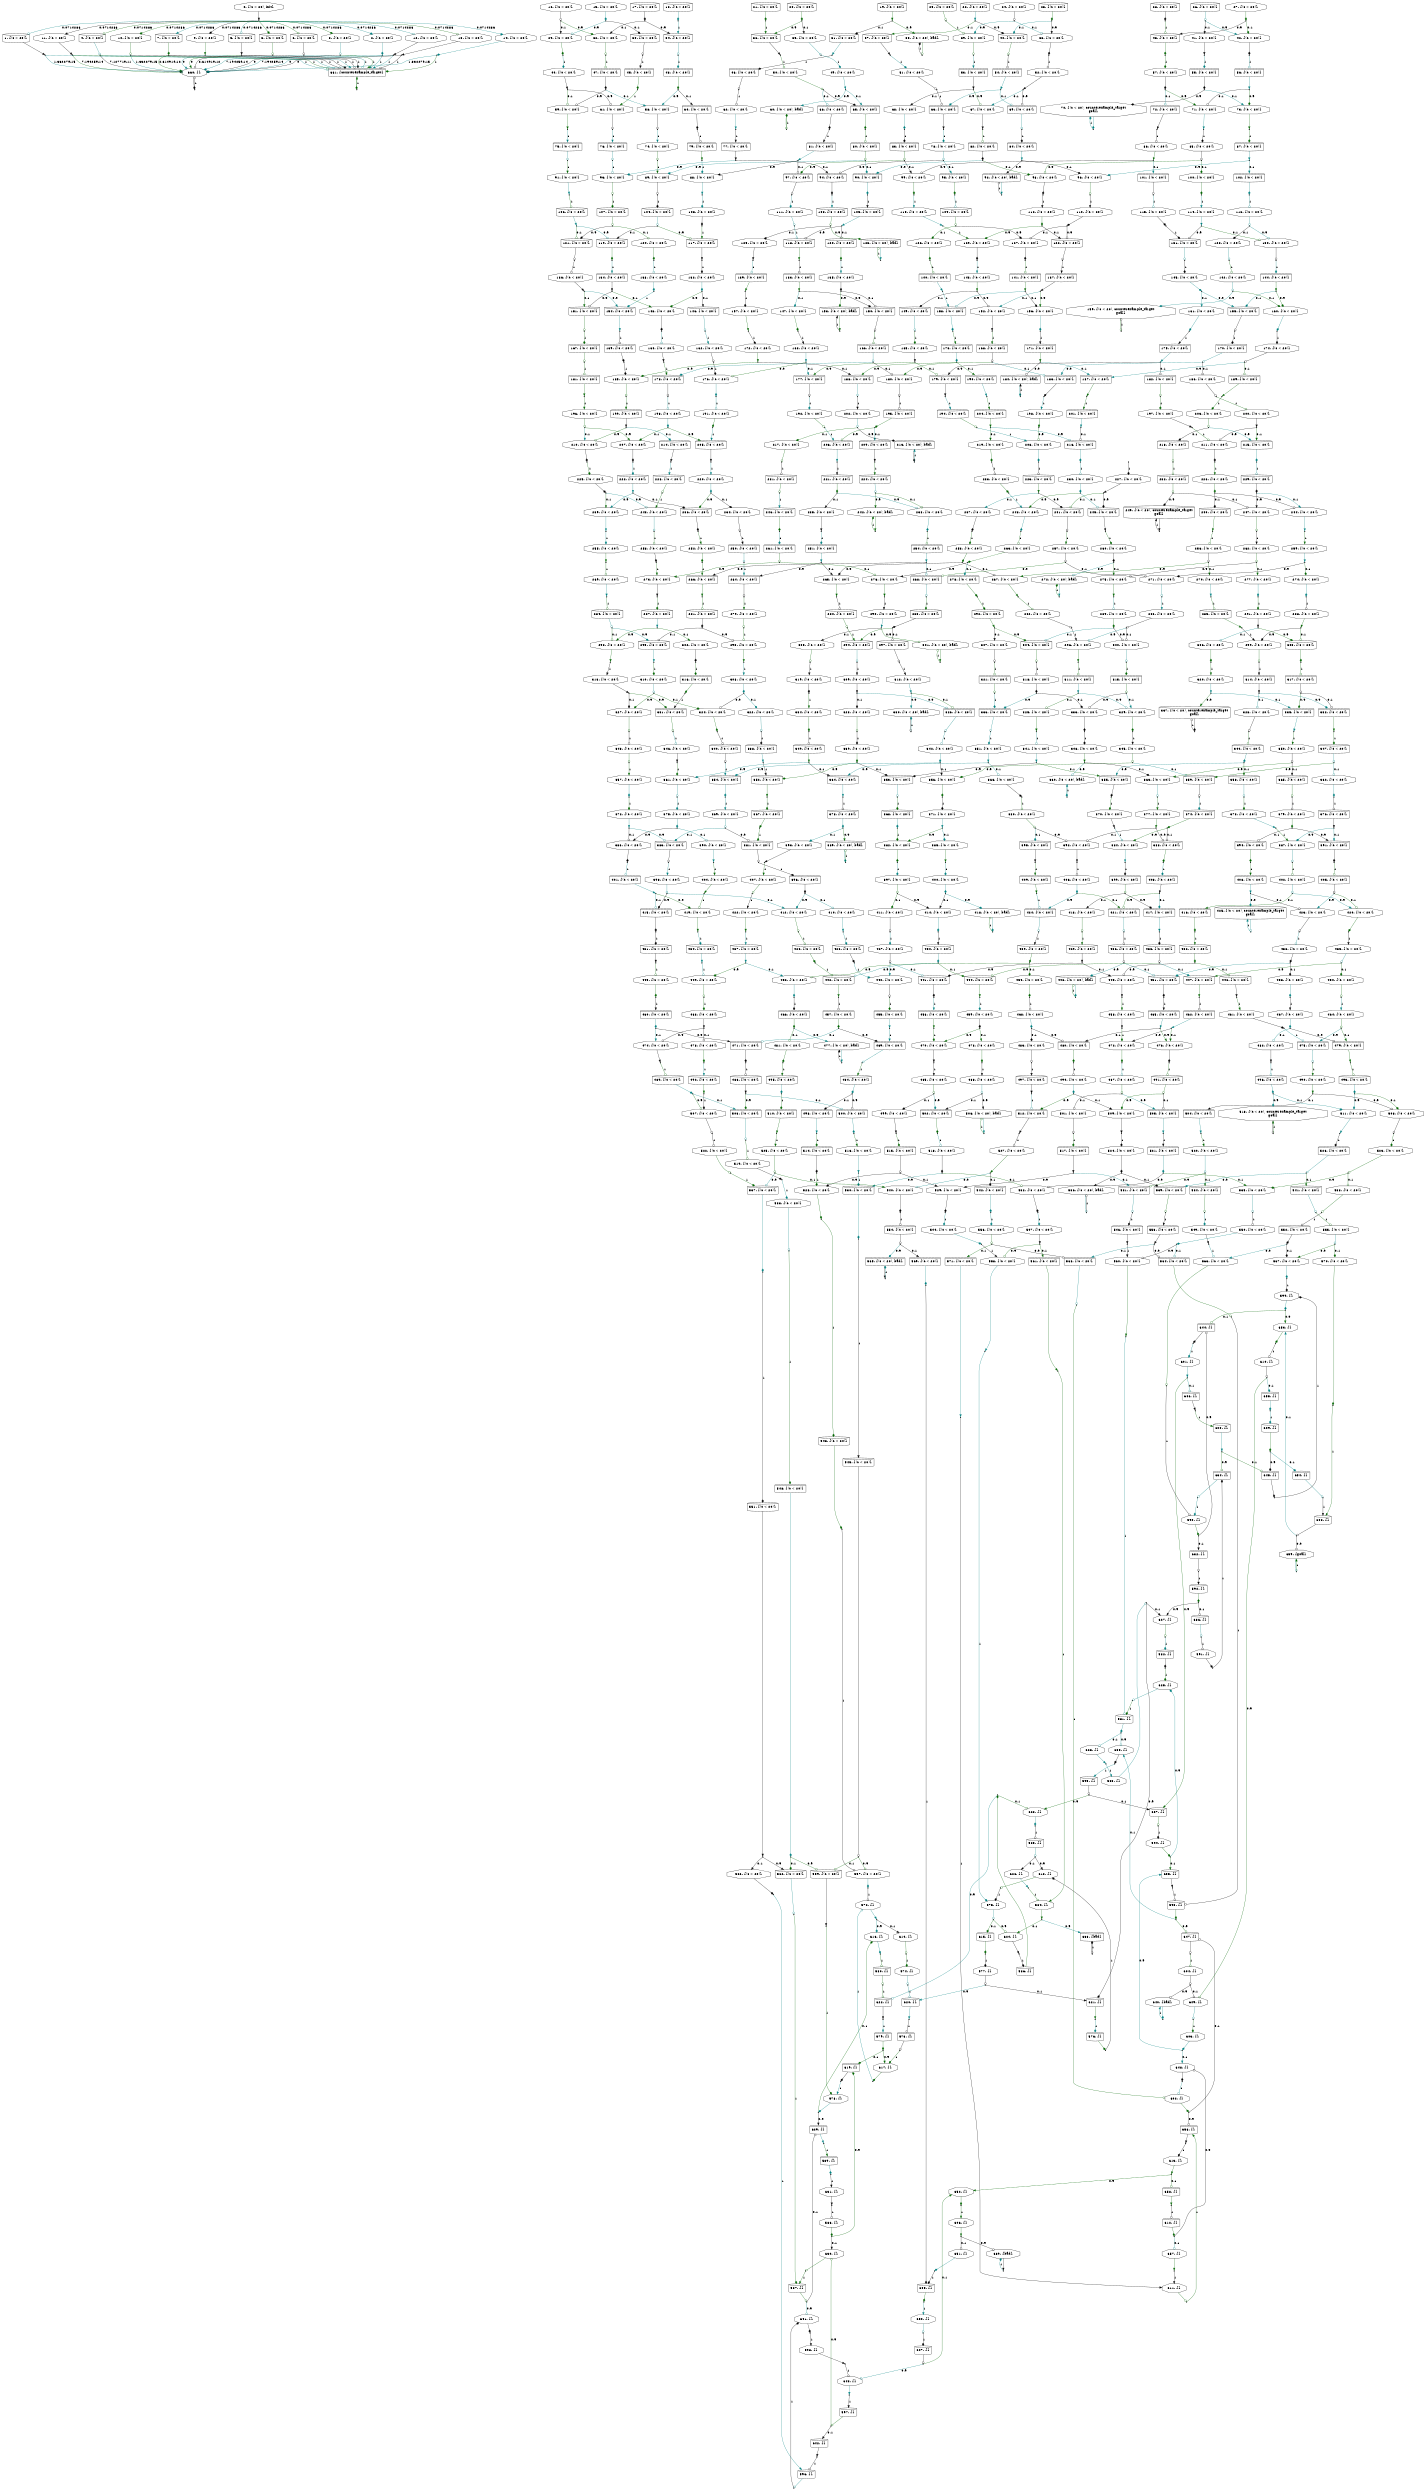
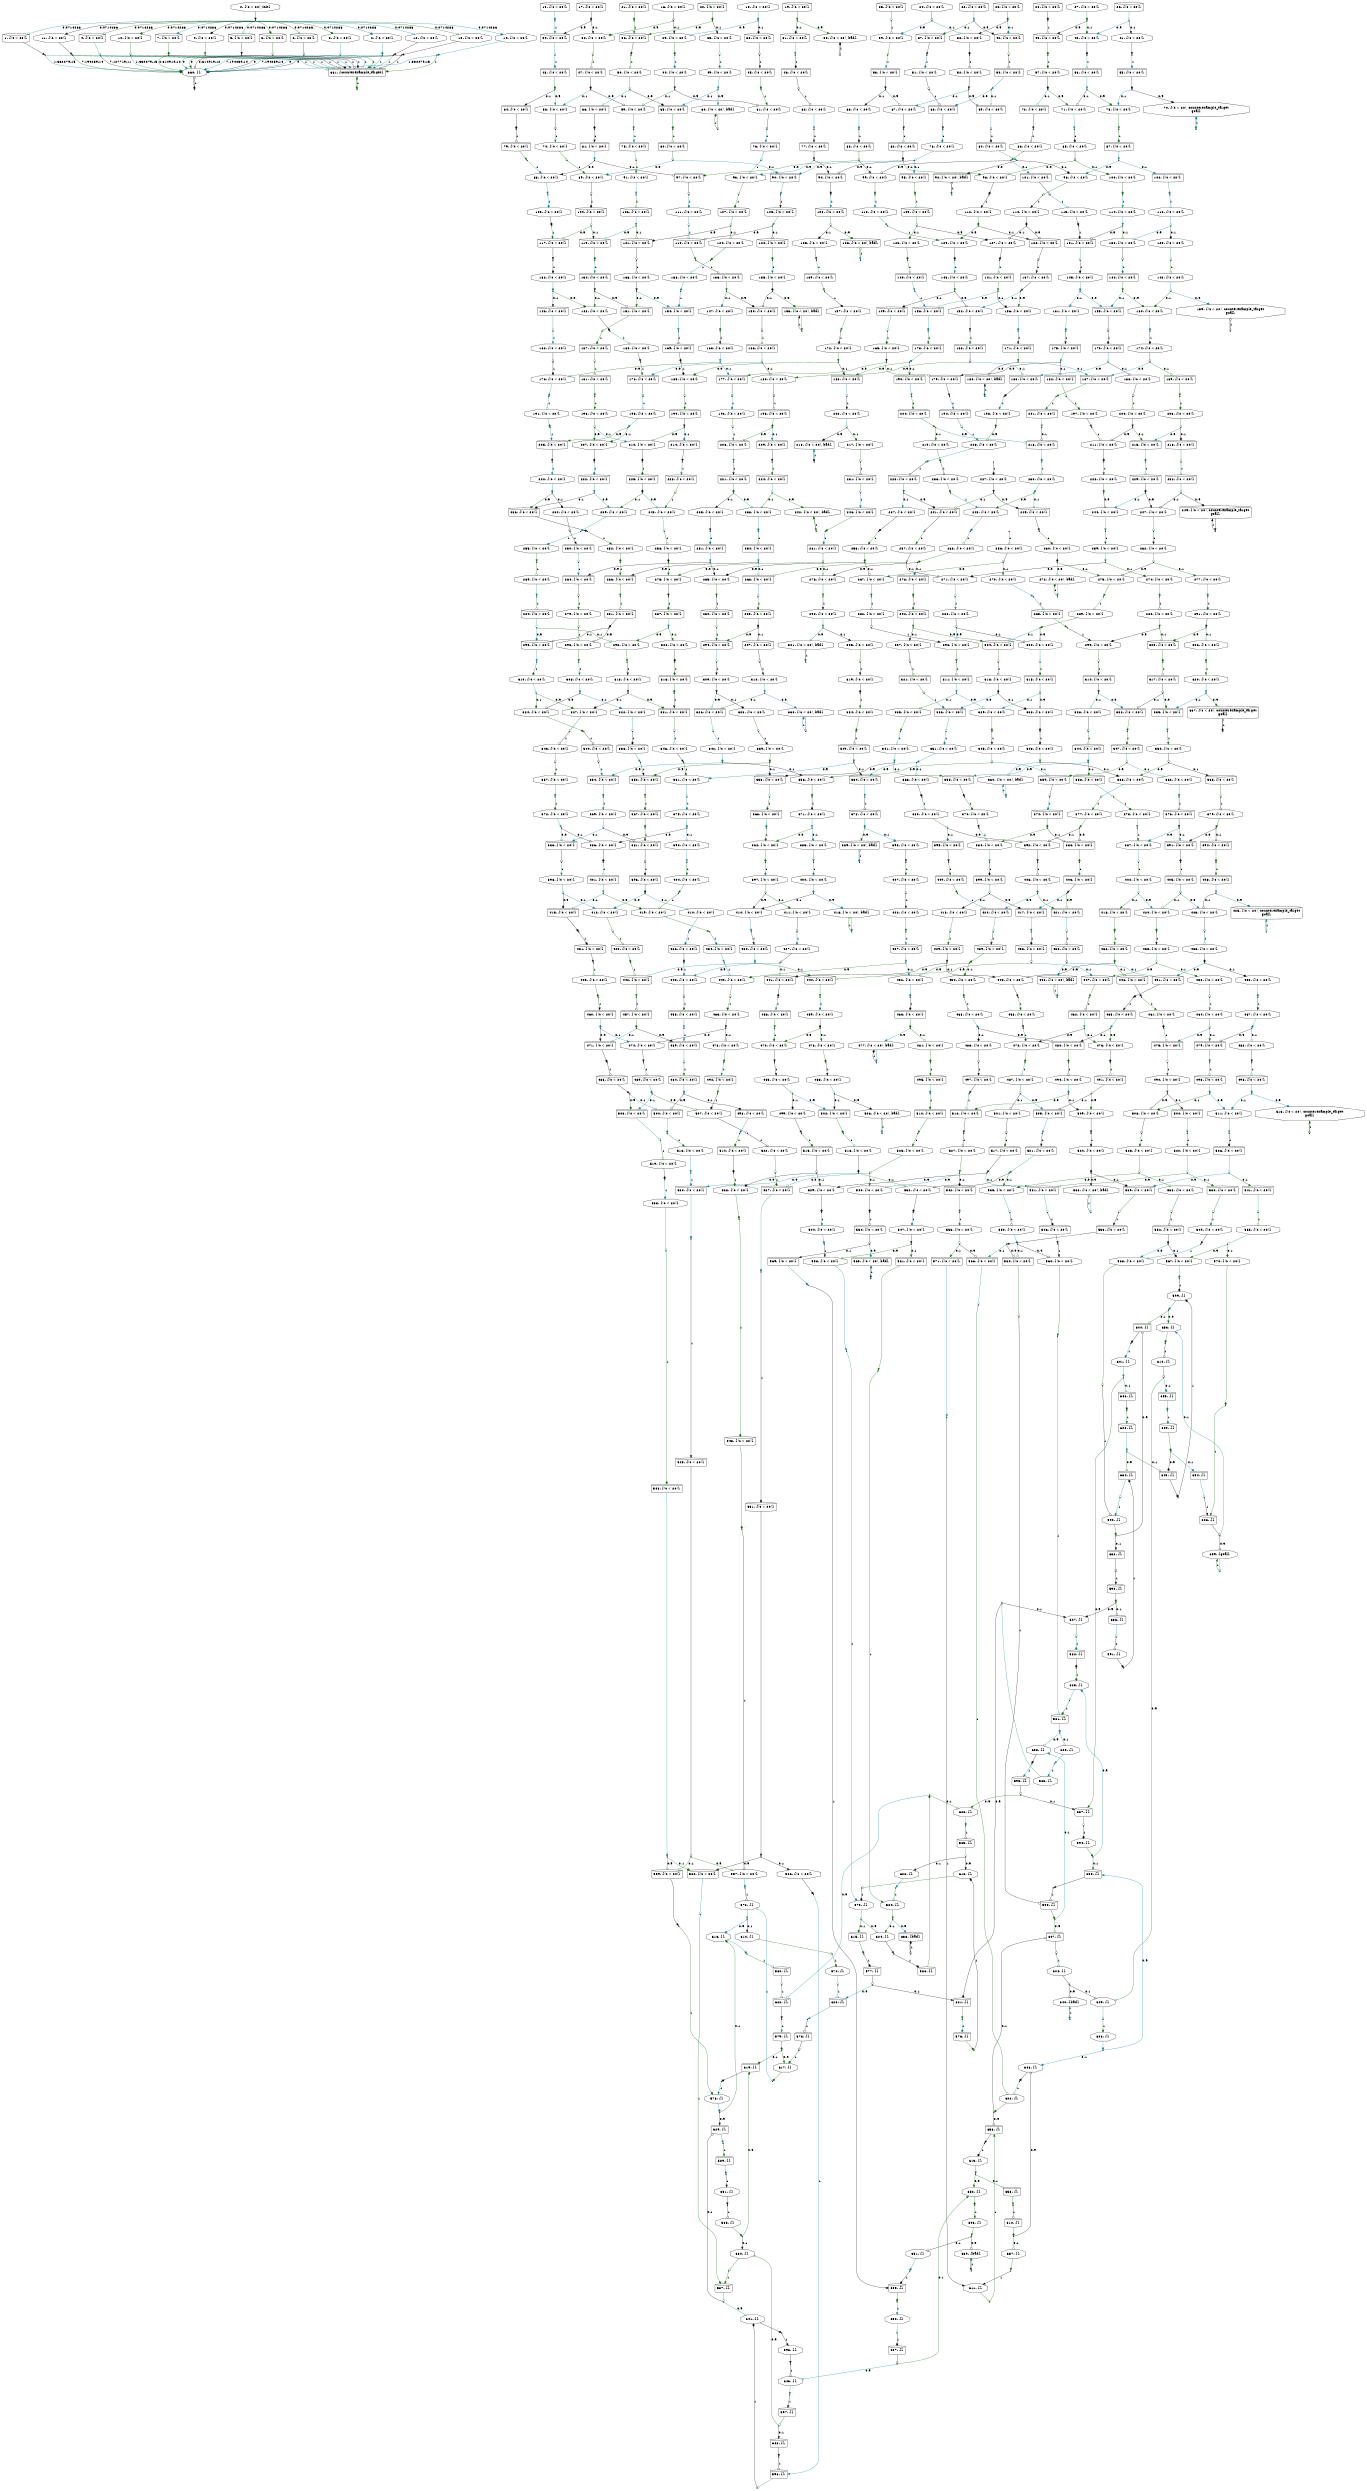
node "225: {(c < 20)}": shape octagon -> cylinder
node "240: {(c < 20)}": removed
node "577: {}": shape octagon -> cylinder
